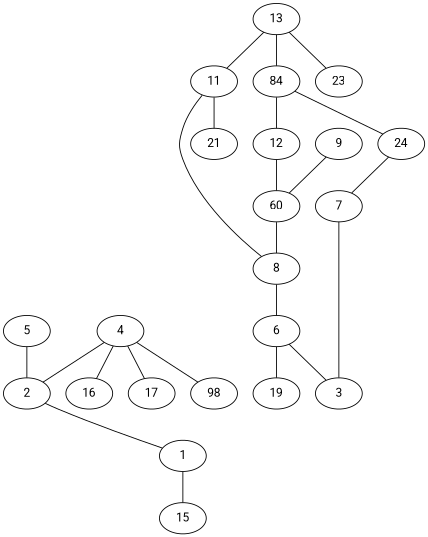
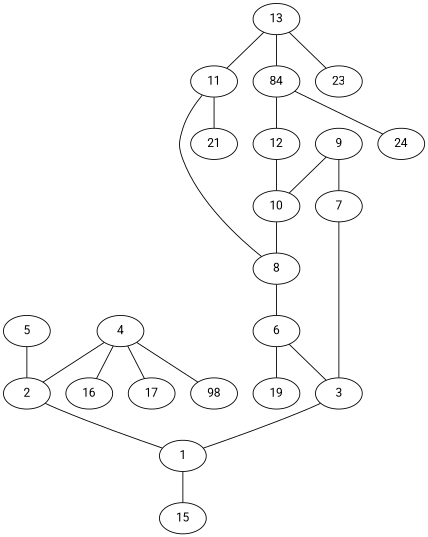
edge "24" -- "7": now "9" -- "7"
node "60": label "60" -> "10"
edge "3" -- "1": added
